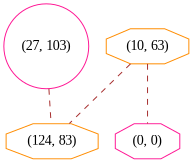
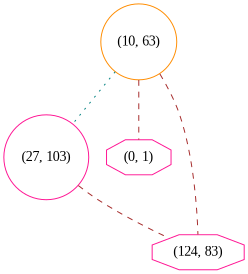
node "(10, 63)": shape octagon -> circle
edge "(10, 63)" -- "(27, 103)": added
node "(124, 83)": color darkorange -> deeppink
node "(0, 0)": label "(0, 0)" -> "(0, 1)"
